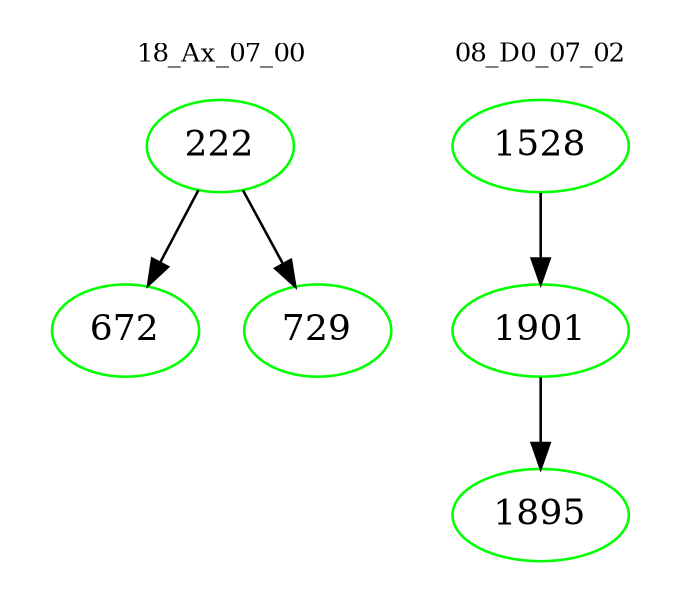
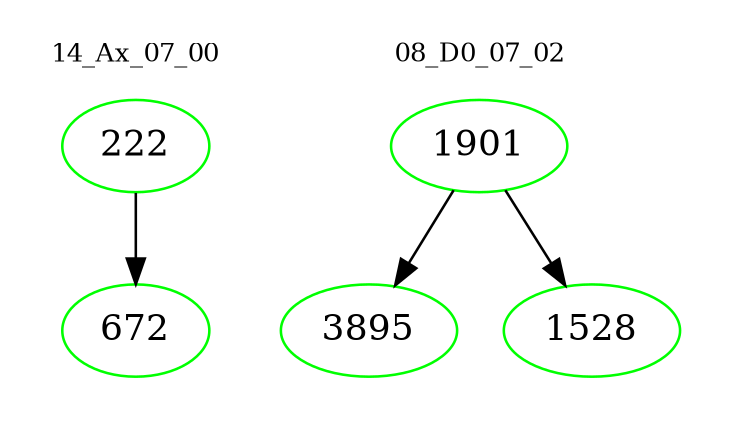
cluster "18_Ax_07_00": label "18_Ax_07_00" -> "14_Ax_07_00"
edge "1528" -> "1901": reversed
node "729": removed
node "1895": label "1895" -> "3895"
